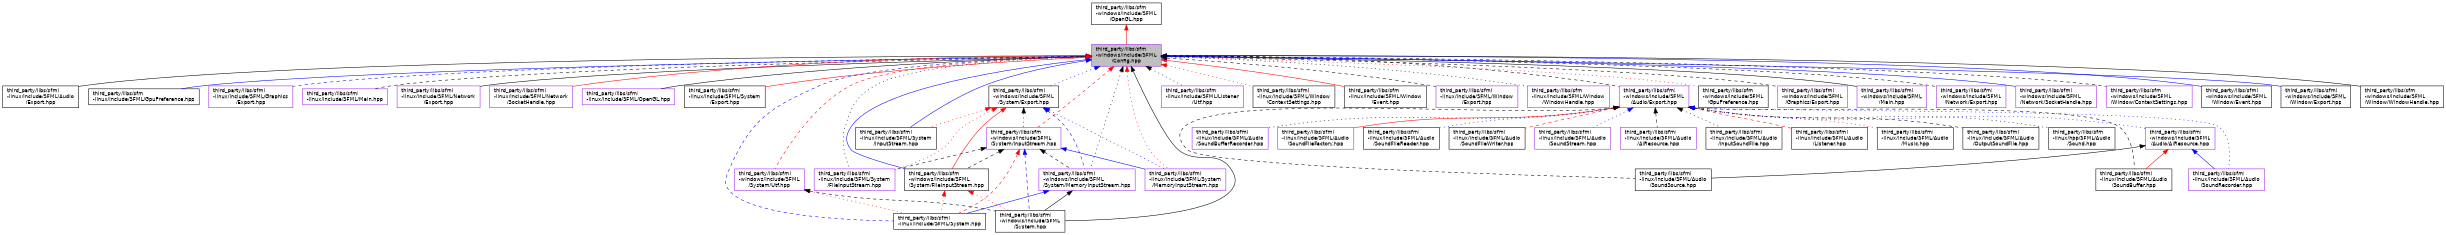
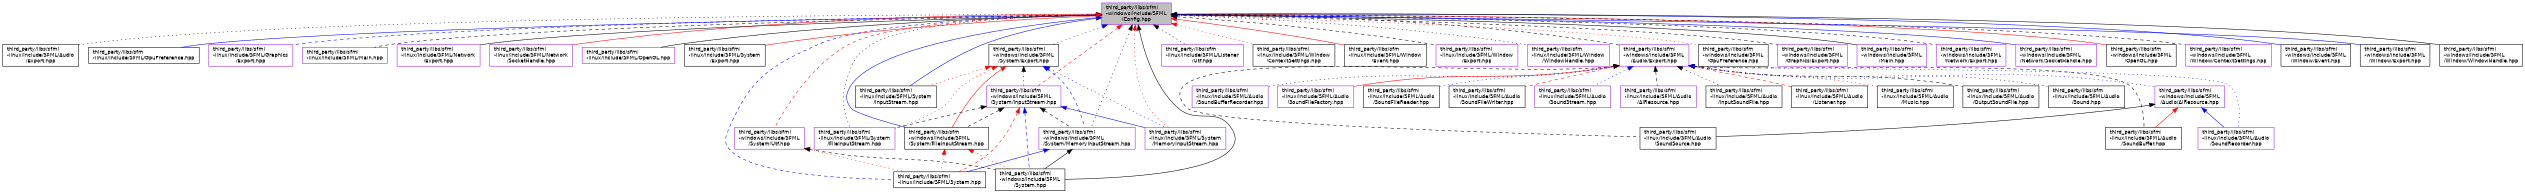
edge "third_party/libs/sfml -windows/include/SFML /Config.hpp" -> "third_party/libs/sfml -windows/include/SFML /OpenGL.hpp": reversed
edge "third_party/libs/sfml -linux/include/SFML/Audio /Export.hpp" -> "third_party/libs/sfml -windows/include/SFML /Config.hpp": style solid -> dotted
node "third_party/libs/sfml -linux/hpp/SFML/Audio /Sound.hpp": label "third_party/libs/sfml -linux/hpp/SFML/Audio /Sound.hpp" -> "third_party/libs/sfml -linux/include/SFML/Audio /Sound.hpp"
